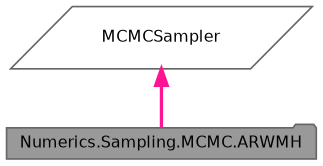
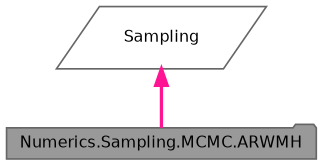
node "MCMCSampler": label "MCMCSampler" -> "Sampling"
